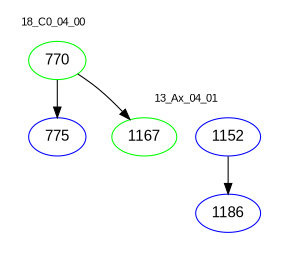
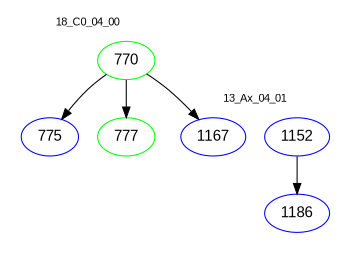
node "777": added
node "1167": color green -> blue
